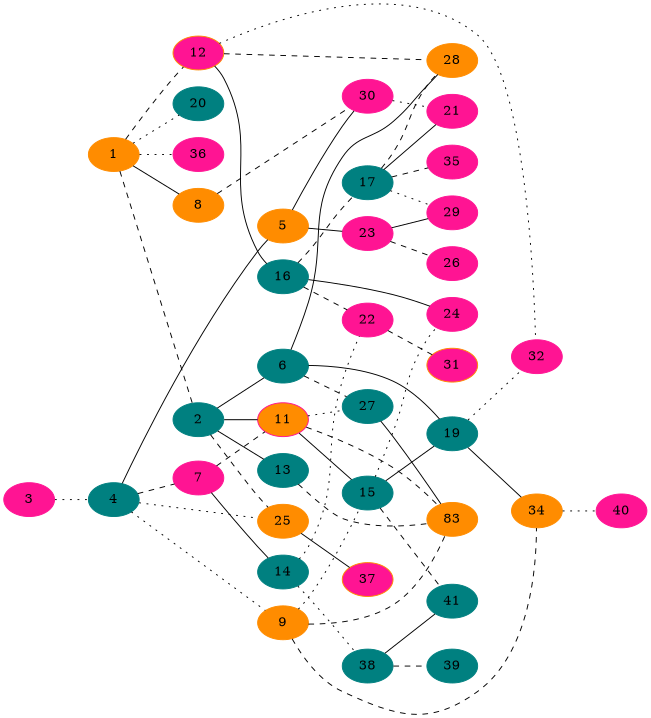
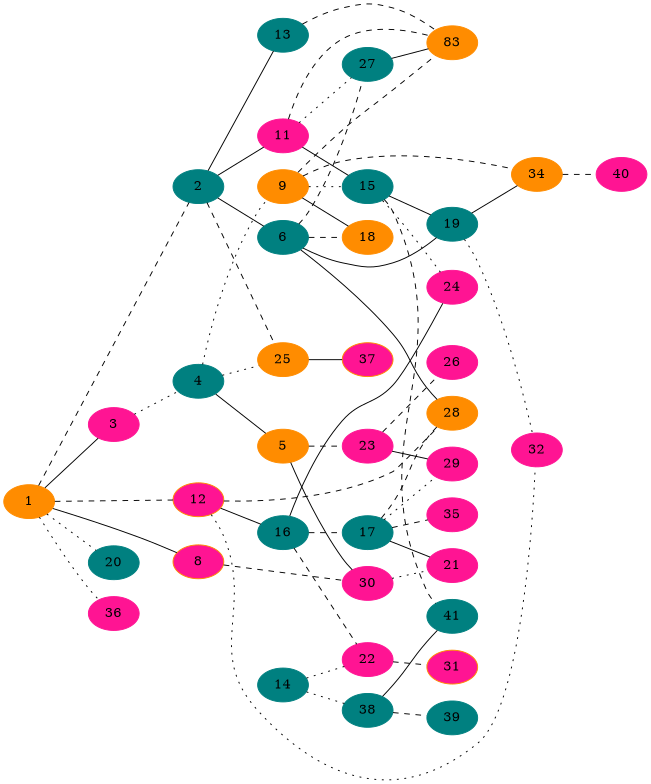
node "8": fillcolor darkorange -> deeppink
edge "5" -- "23": style solid -> dashed
node "18": added
node "11": fillcolor darkorange -> deeppink
edge "3" -- "1": added
node "7": removed
edge "34" -- "40": style dotted -> dashed
